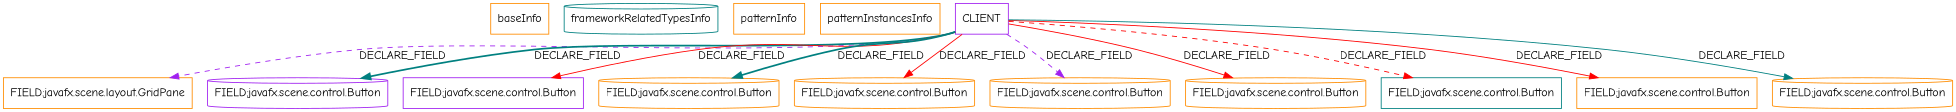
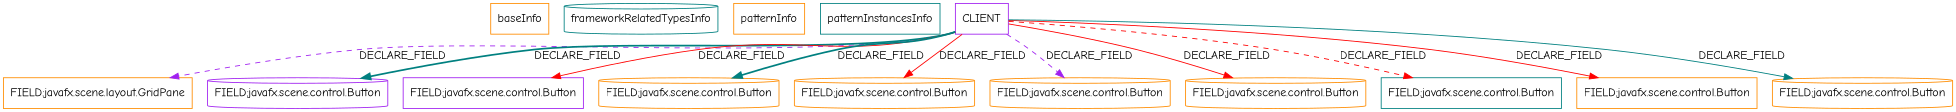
node "patternInstancesInfo": color darkorange -> teal
